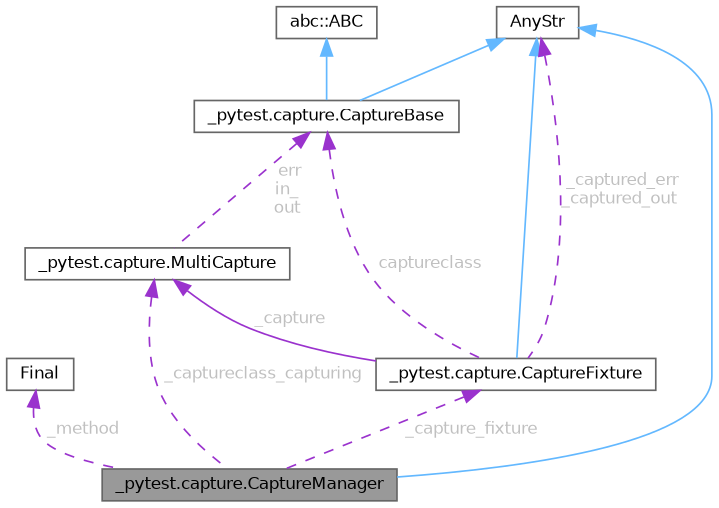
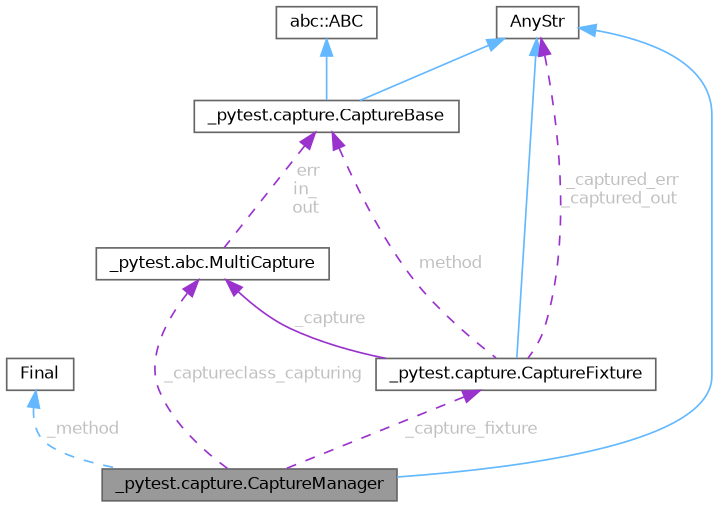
node "_pytest.capture.MultiCapture": label "_pytest.capture.MultiCapture" -> "_pytest.abc.MultiCapture"
edge "_pytest.capture.CaptureFixture" -> "_pytest.capture.CaptureBase": label " captureclass" -> " method"
edge "_pytest.capture.CaptureManager" -> "Final": color darkorchid3 -> steelblue1
